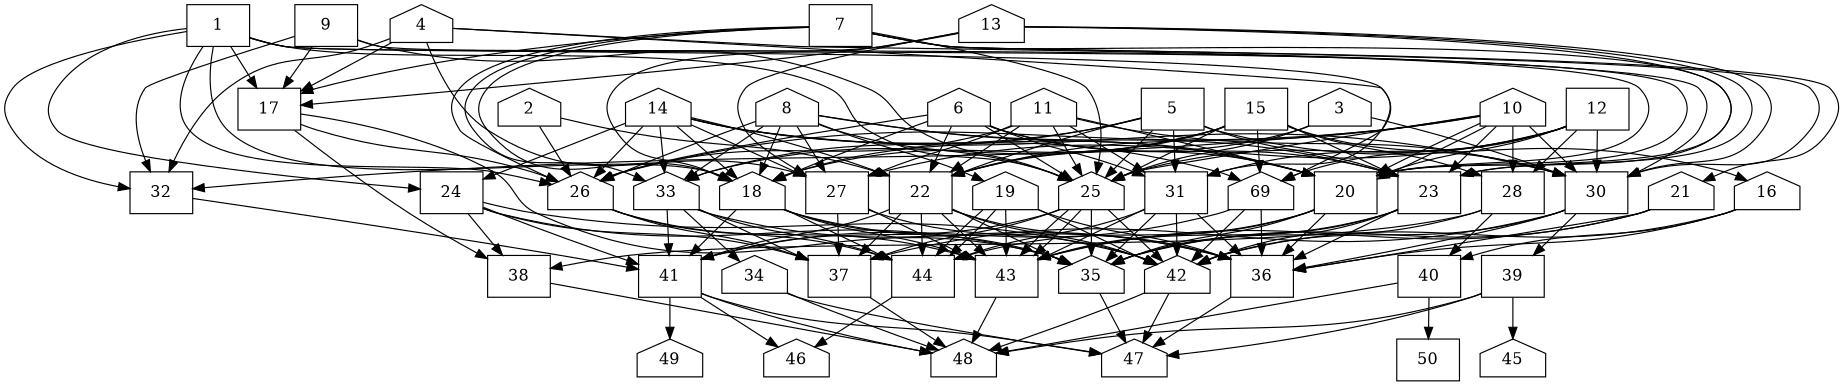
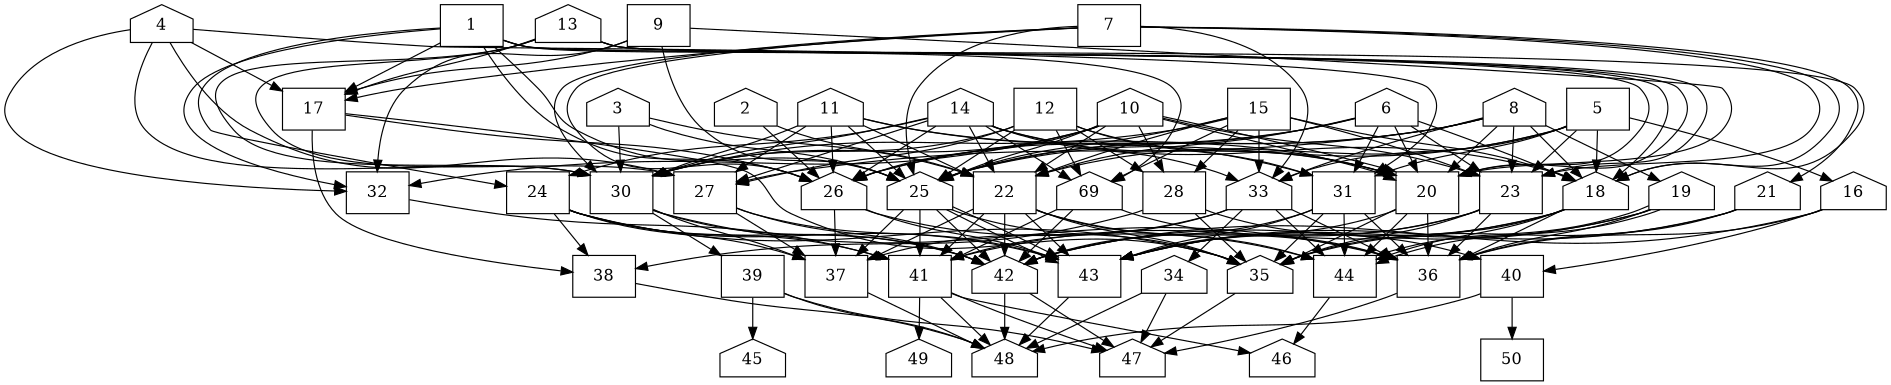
edge "24" -> "43": added
